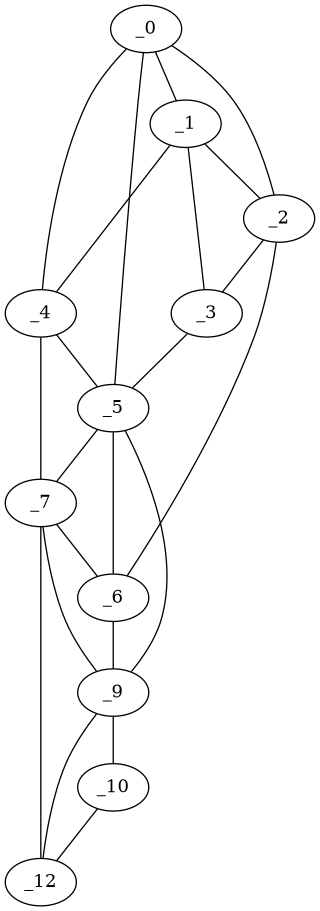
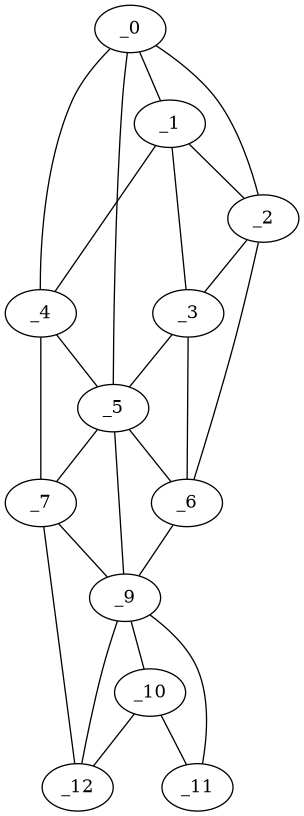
edge "_7" -- "_6": now "_3" -- "_6"
node "_11": added
